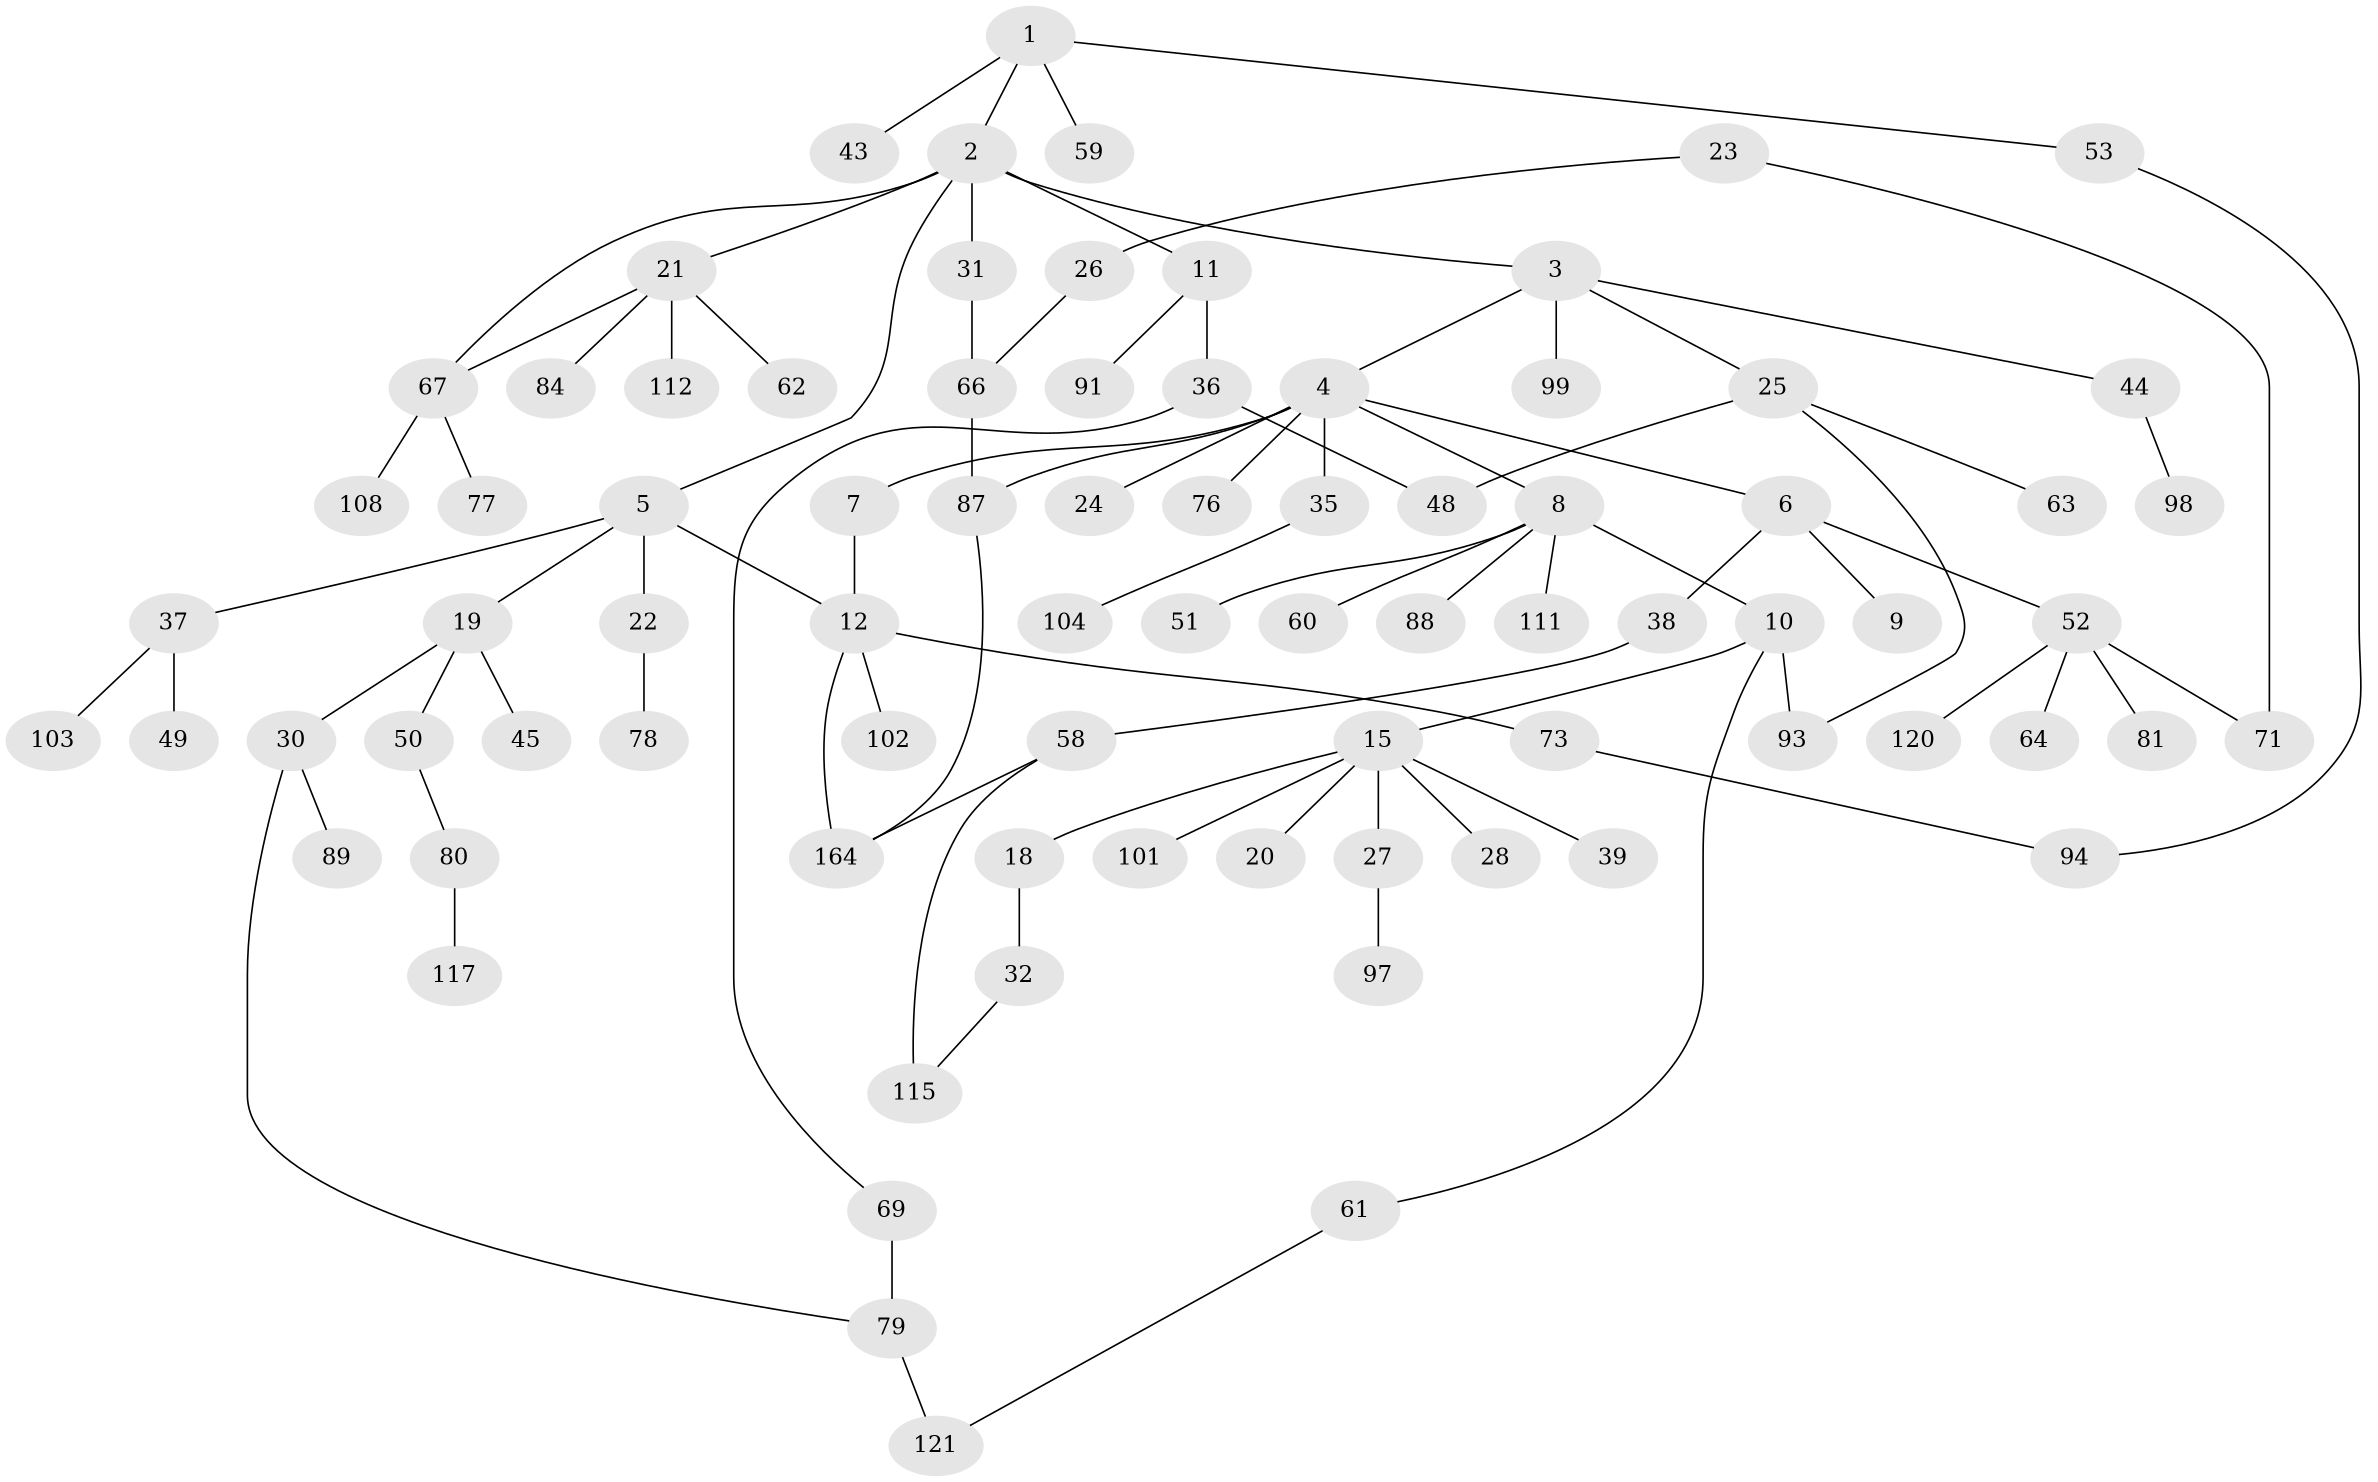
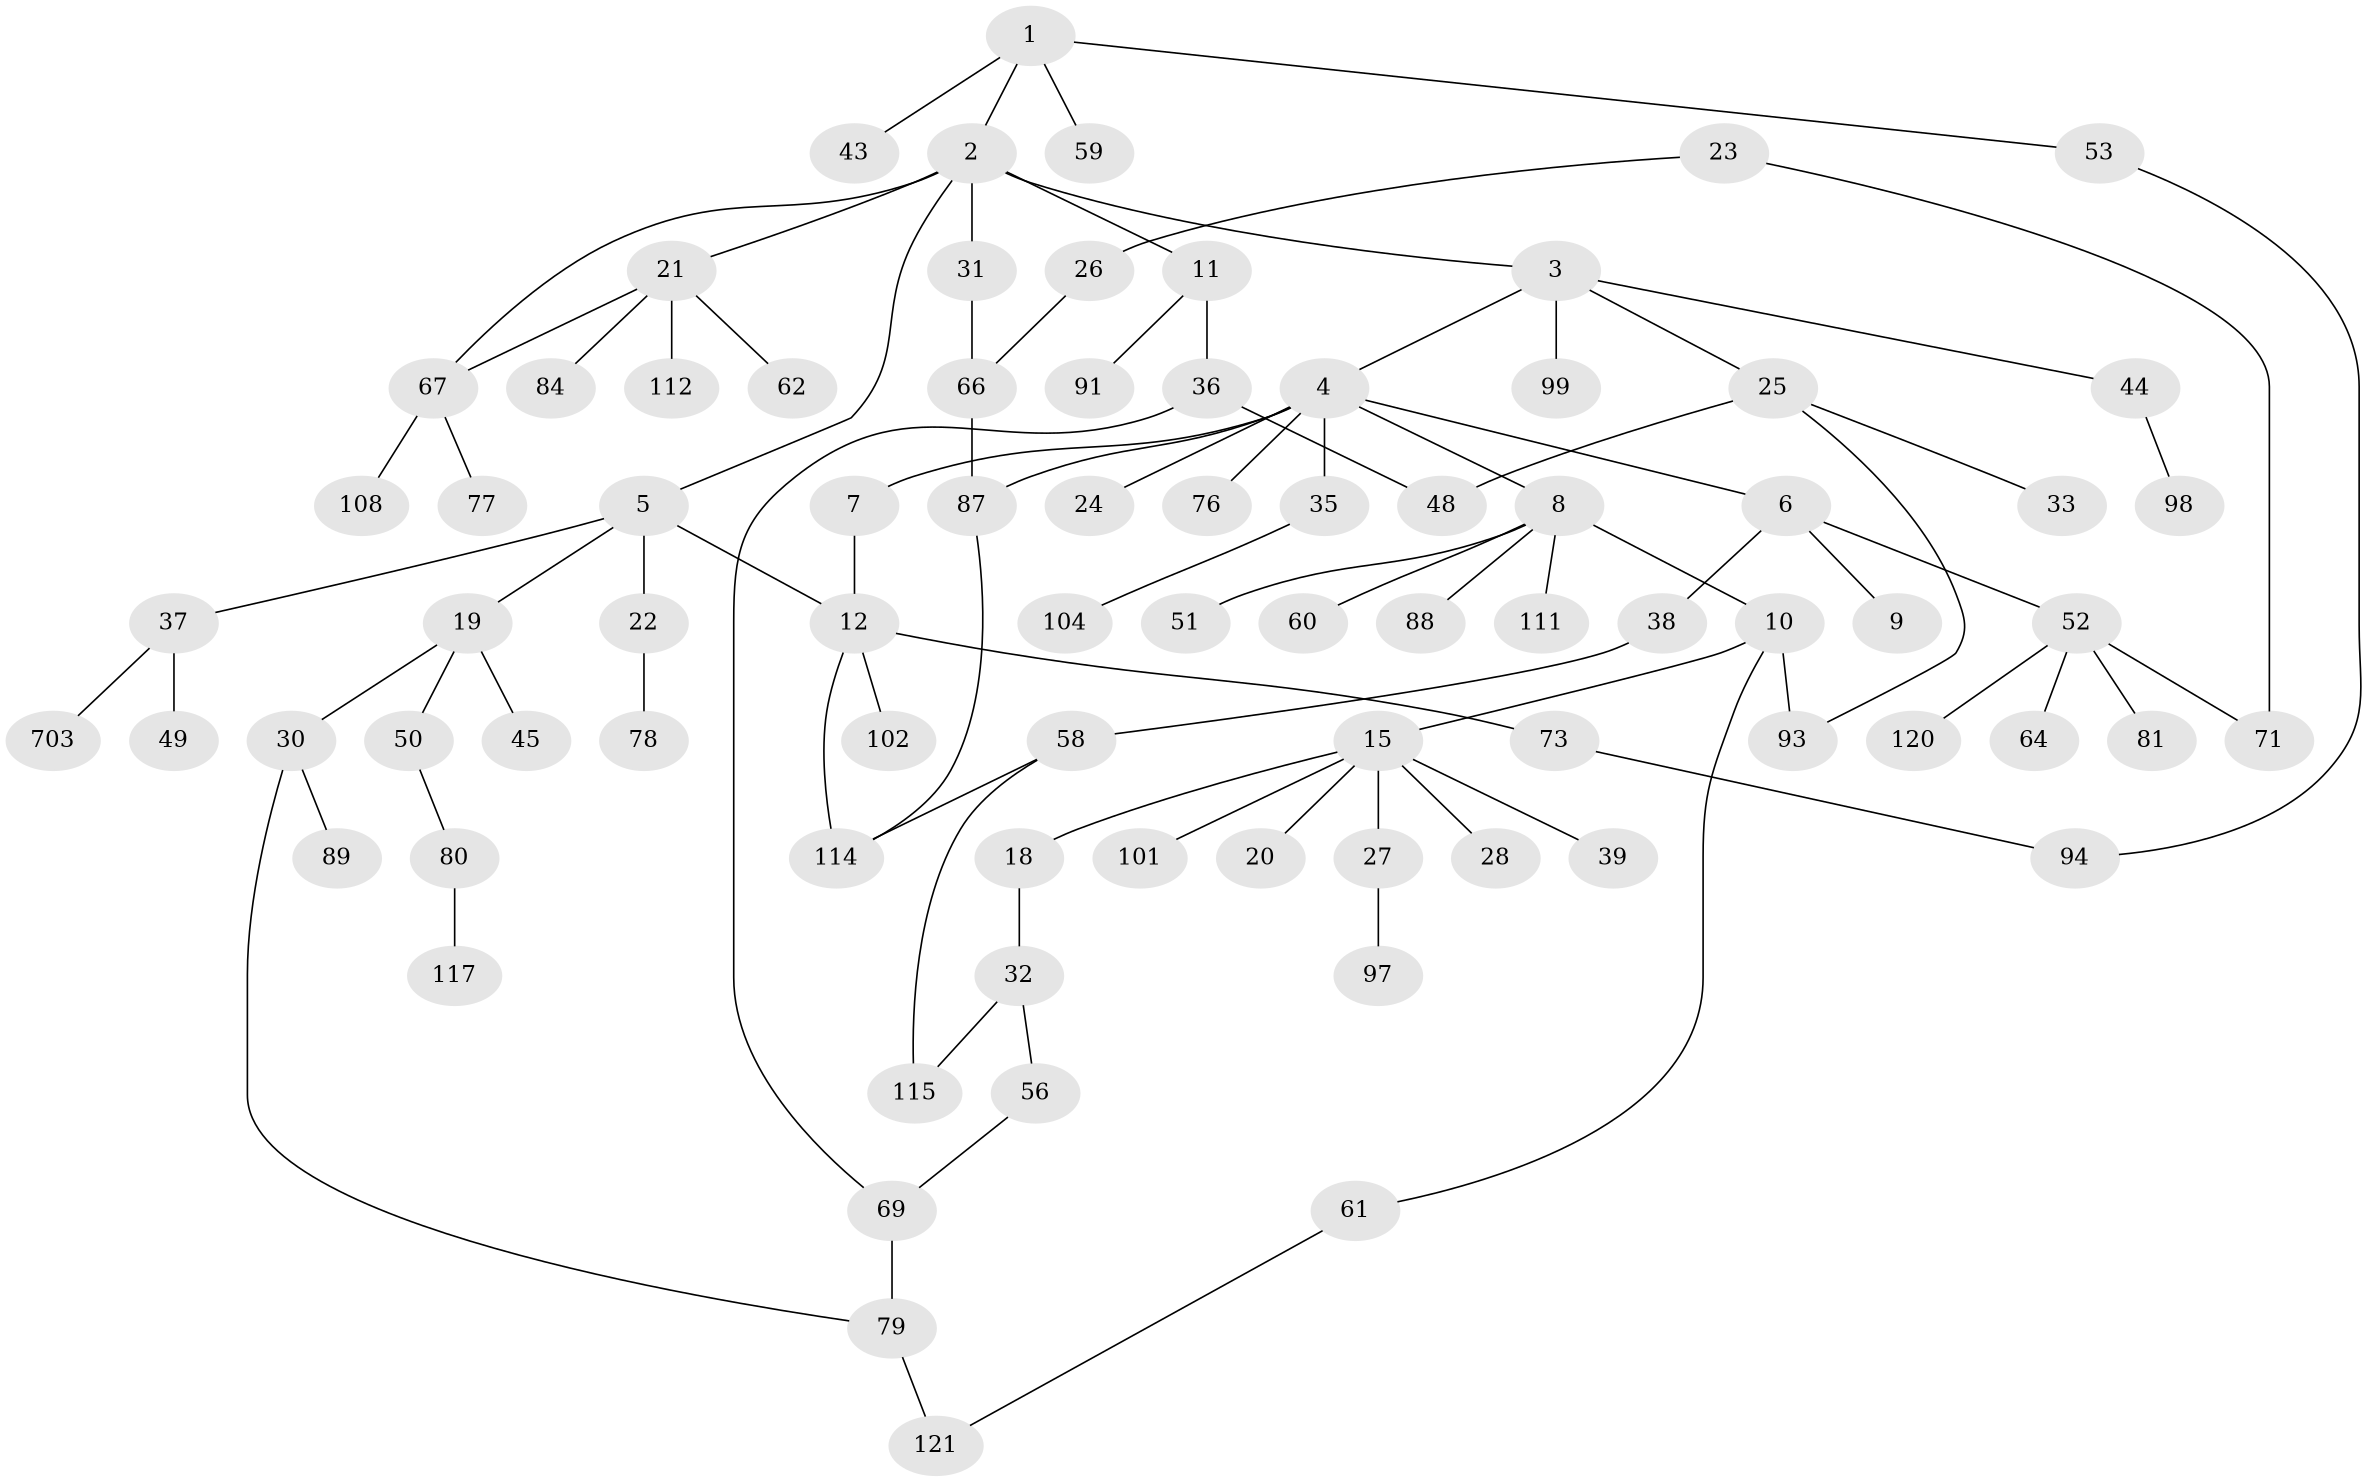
node "63": label "63" -> "33"
node "103": label "103" -> "703"
node "164": label "164" -> "114"
node "56": added
